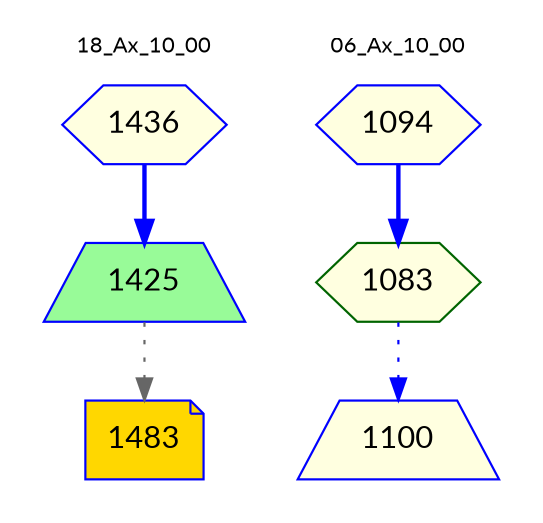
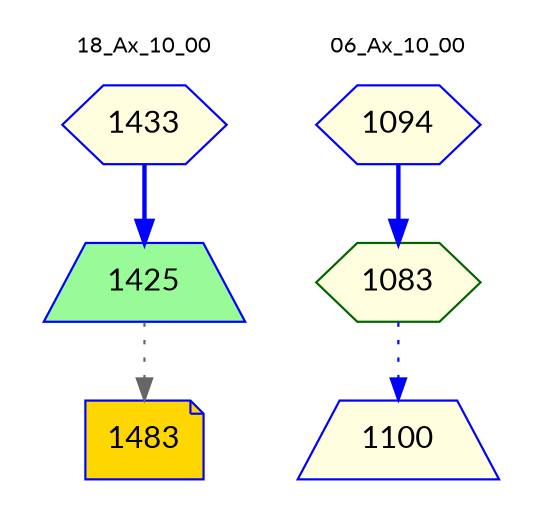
node "1436": label "1436" -> "1433"
